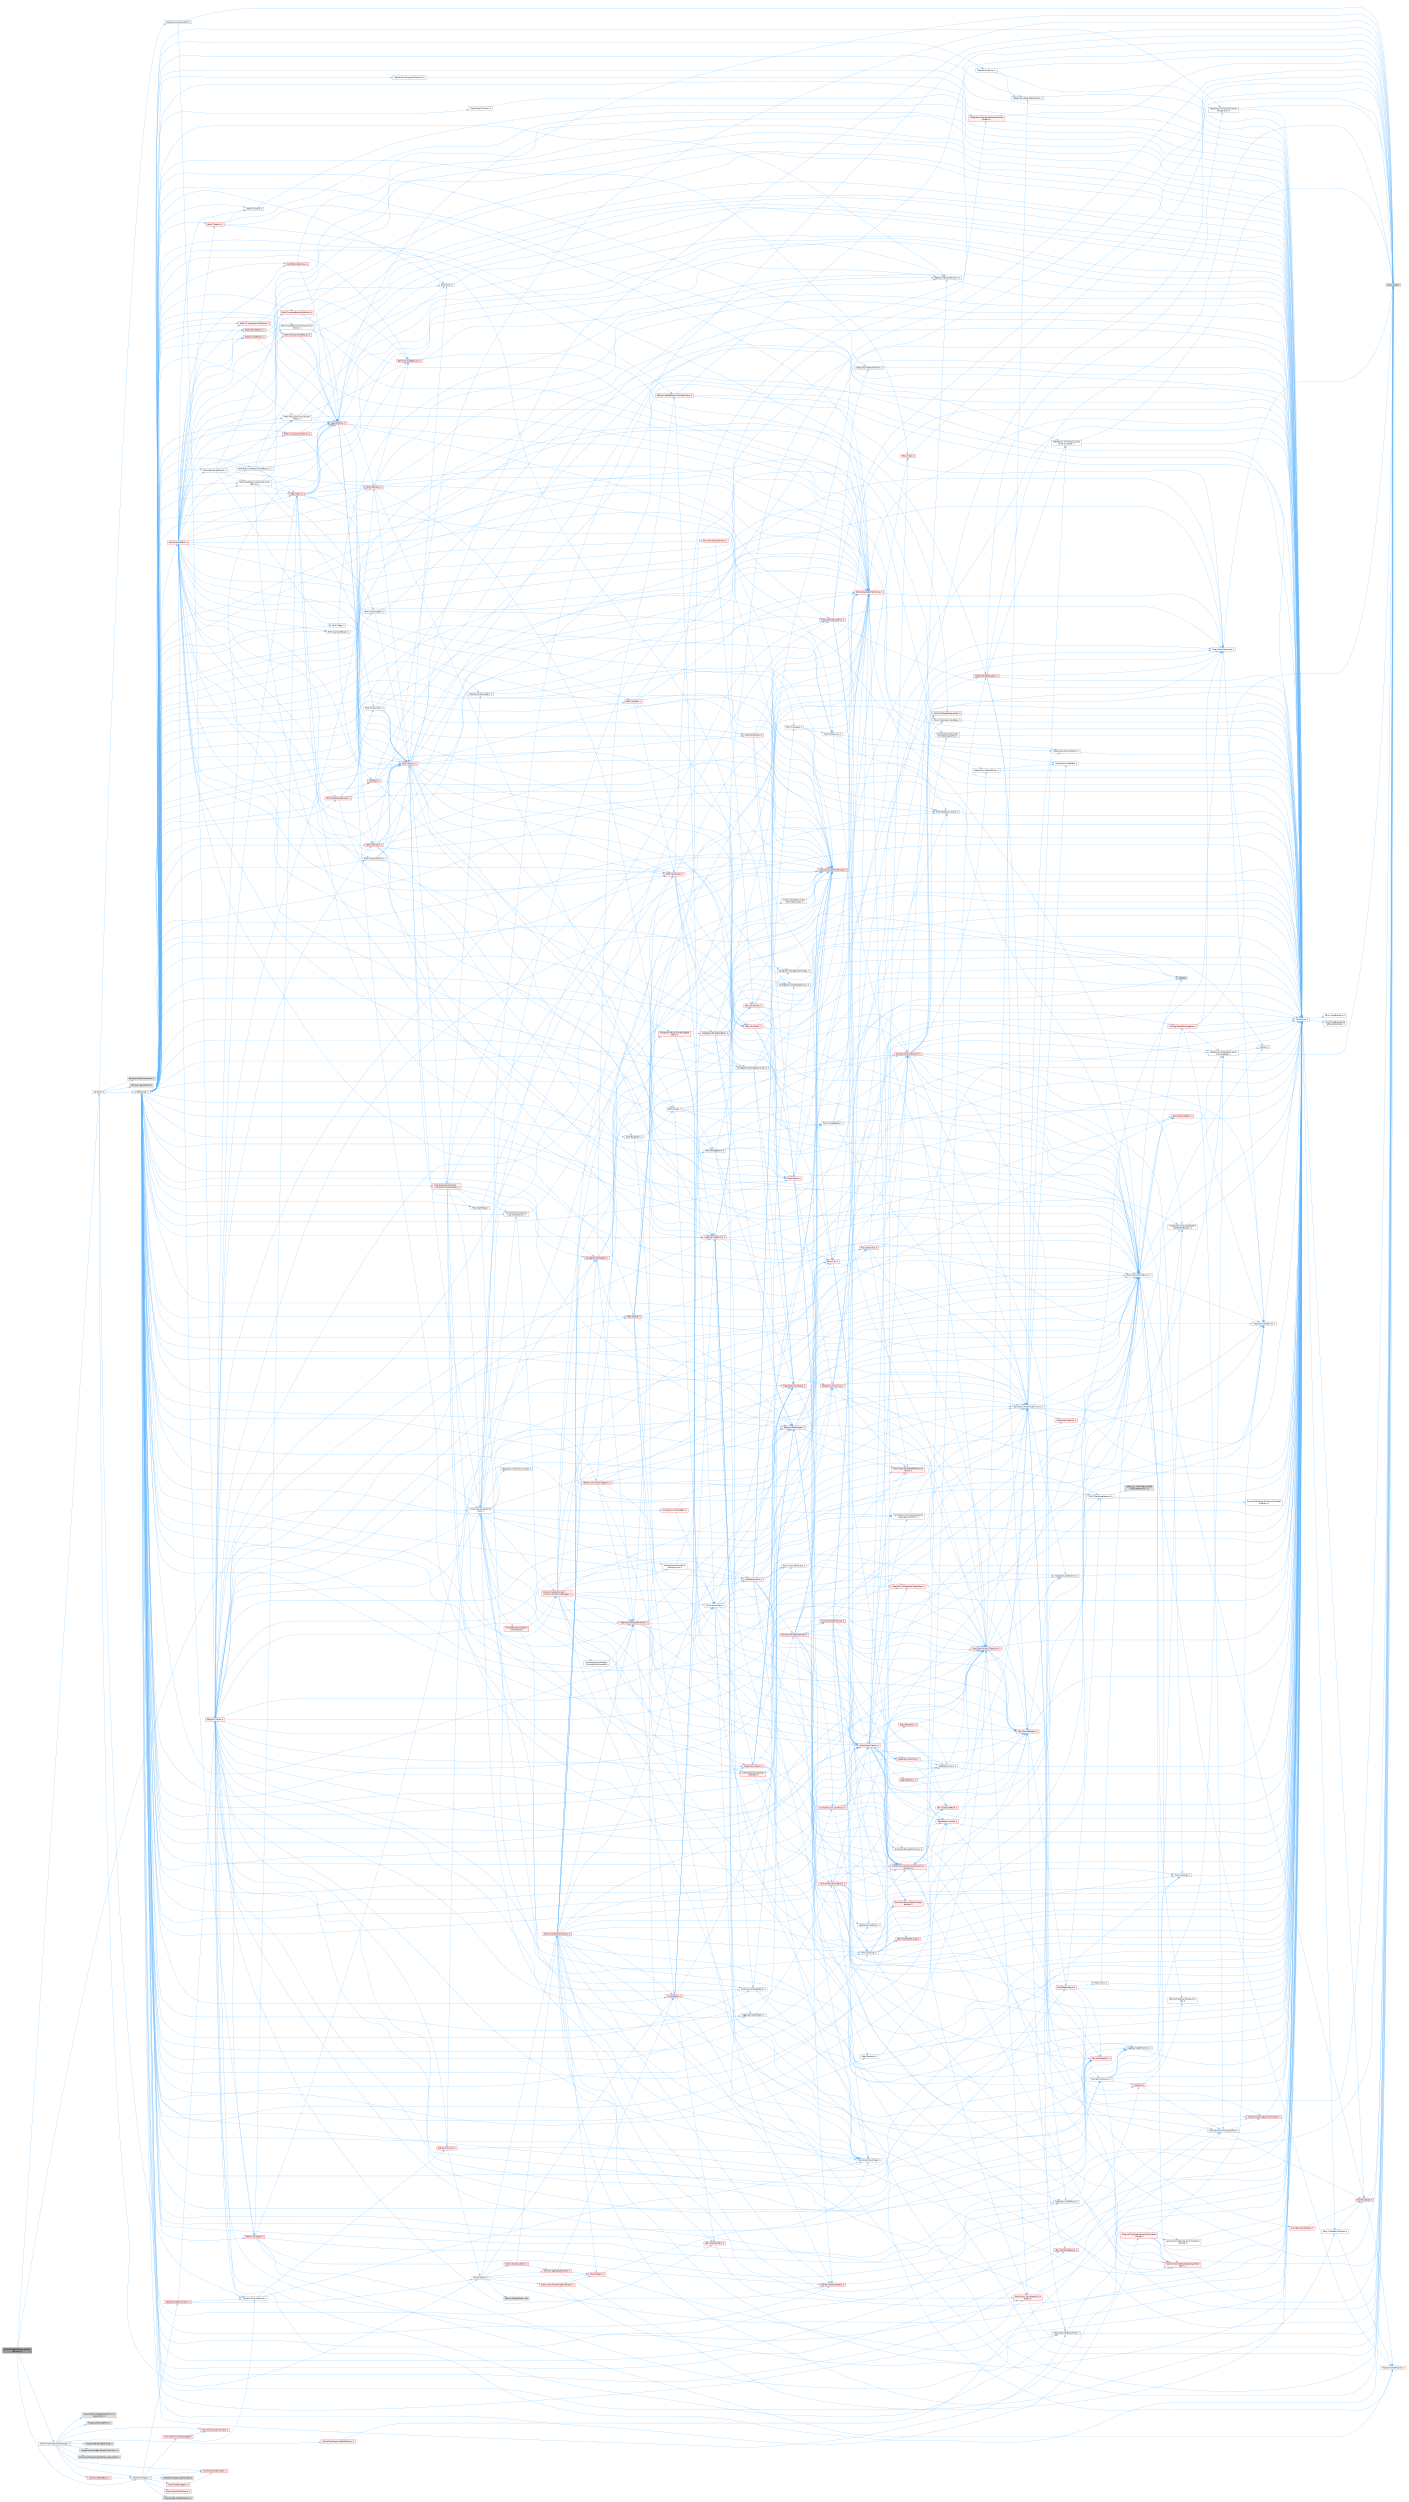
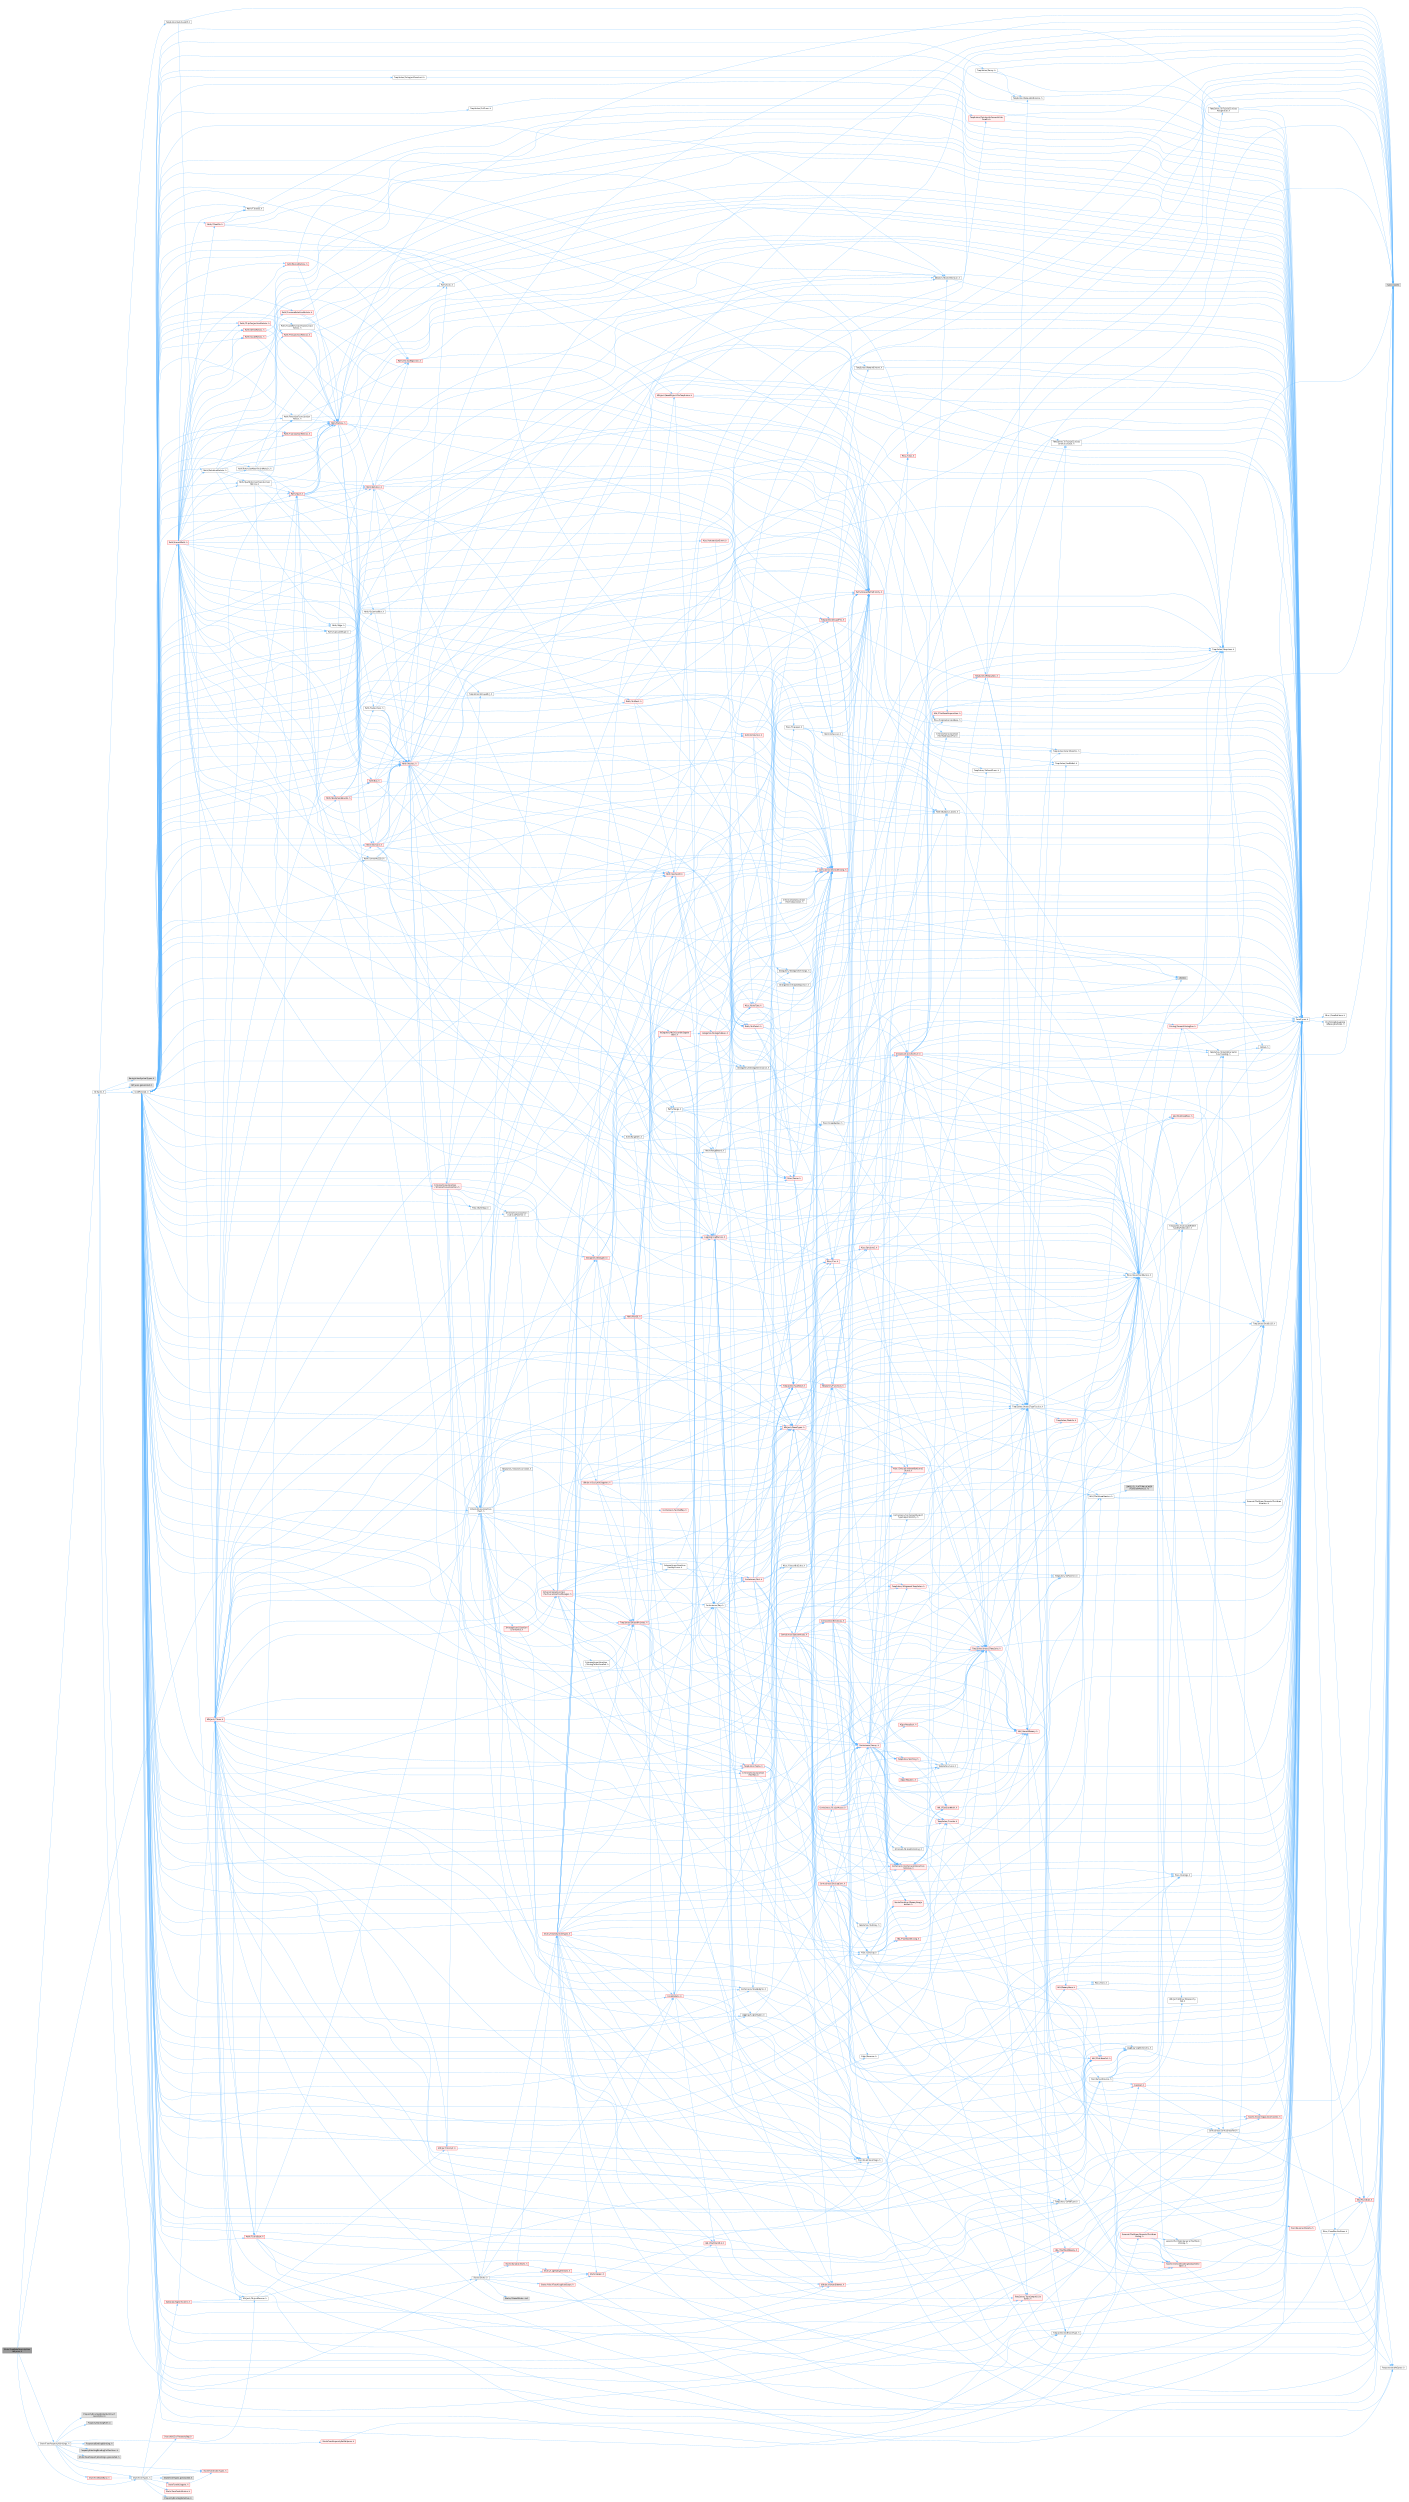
node "StructUtils/StructView.h": removed
